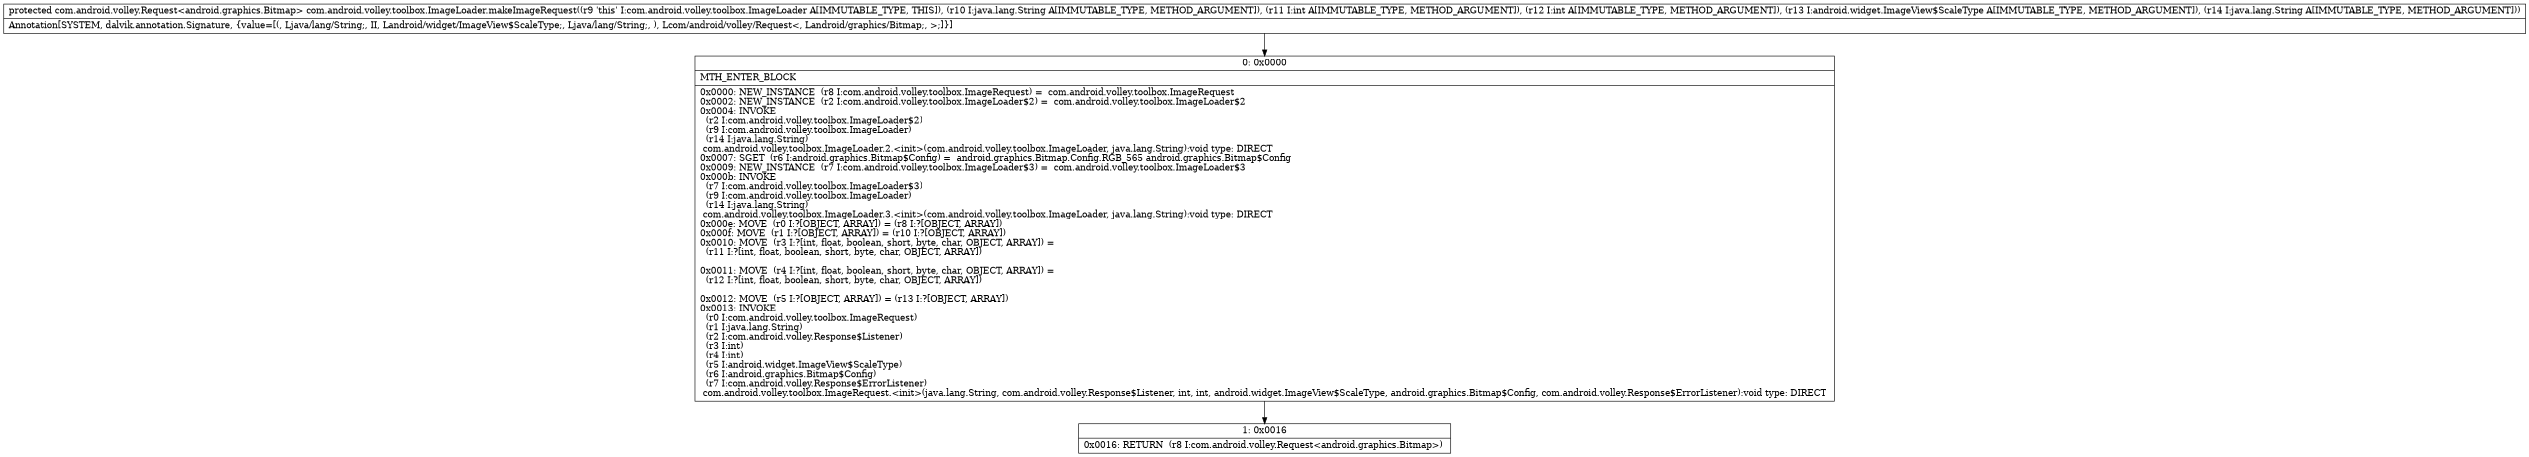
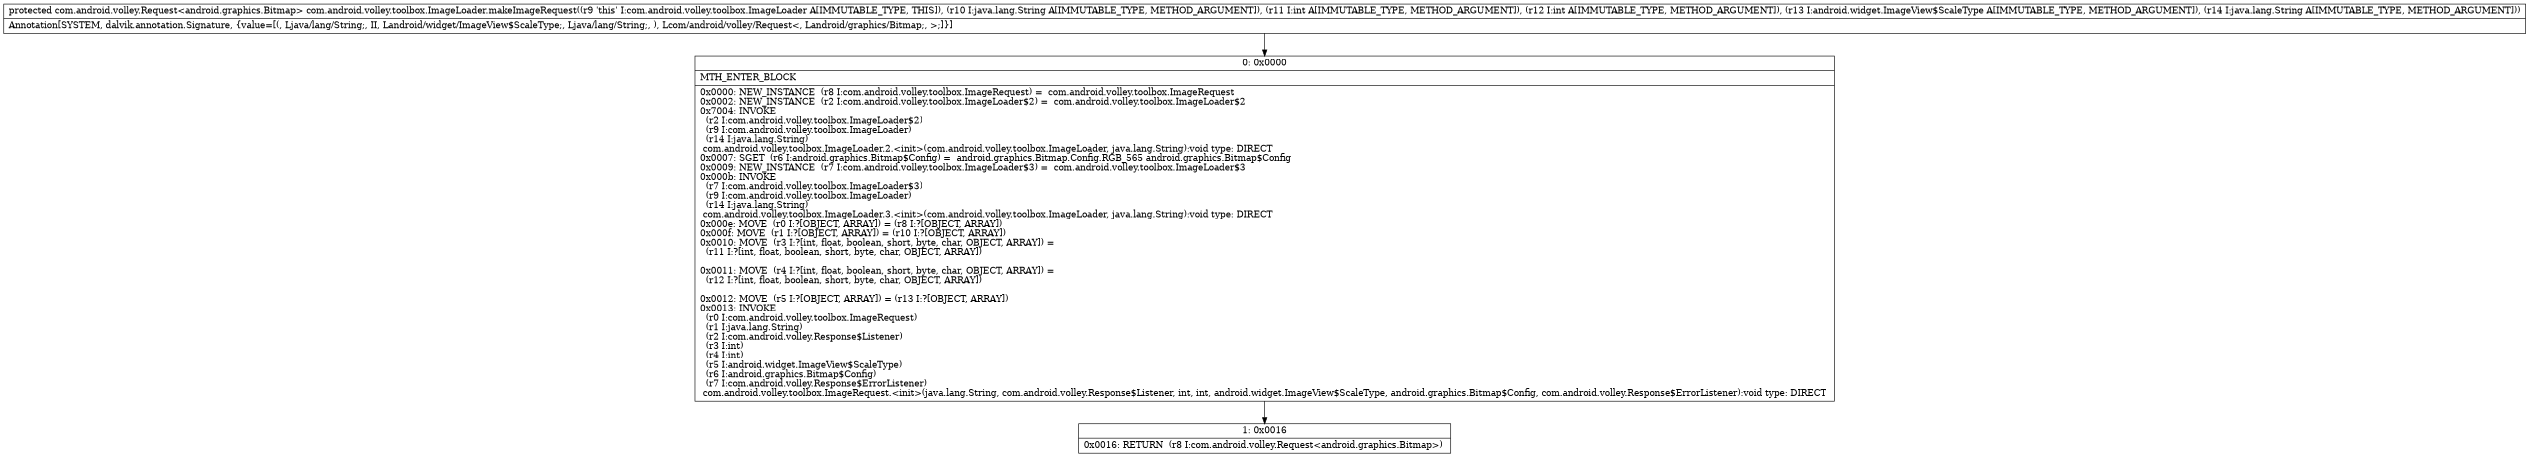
node "0: 0x0000": text "0x0004: INVOKE" -> "0x7004: INVOKE"
